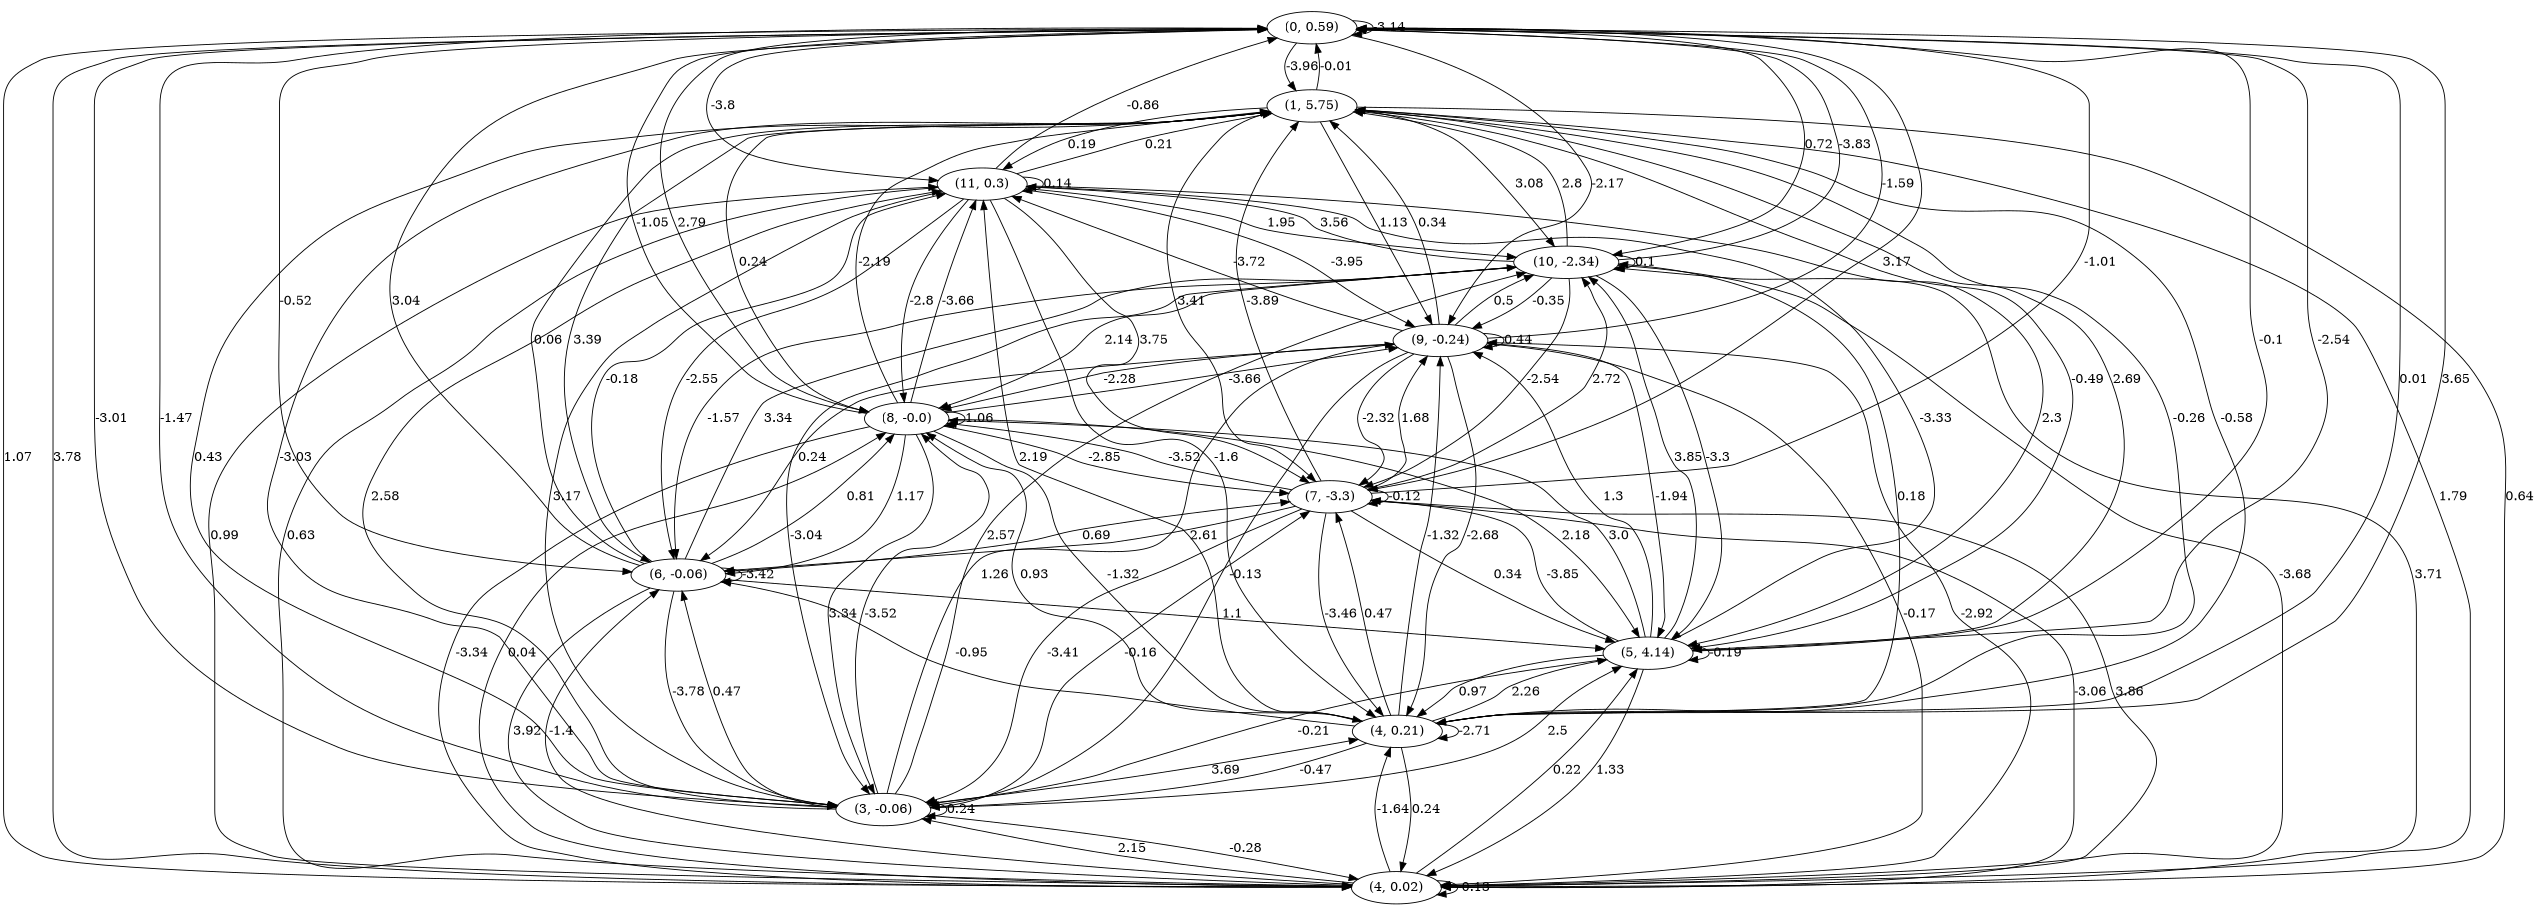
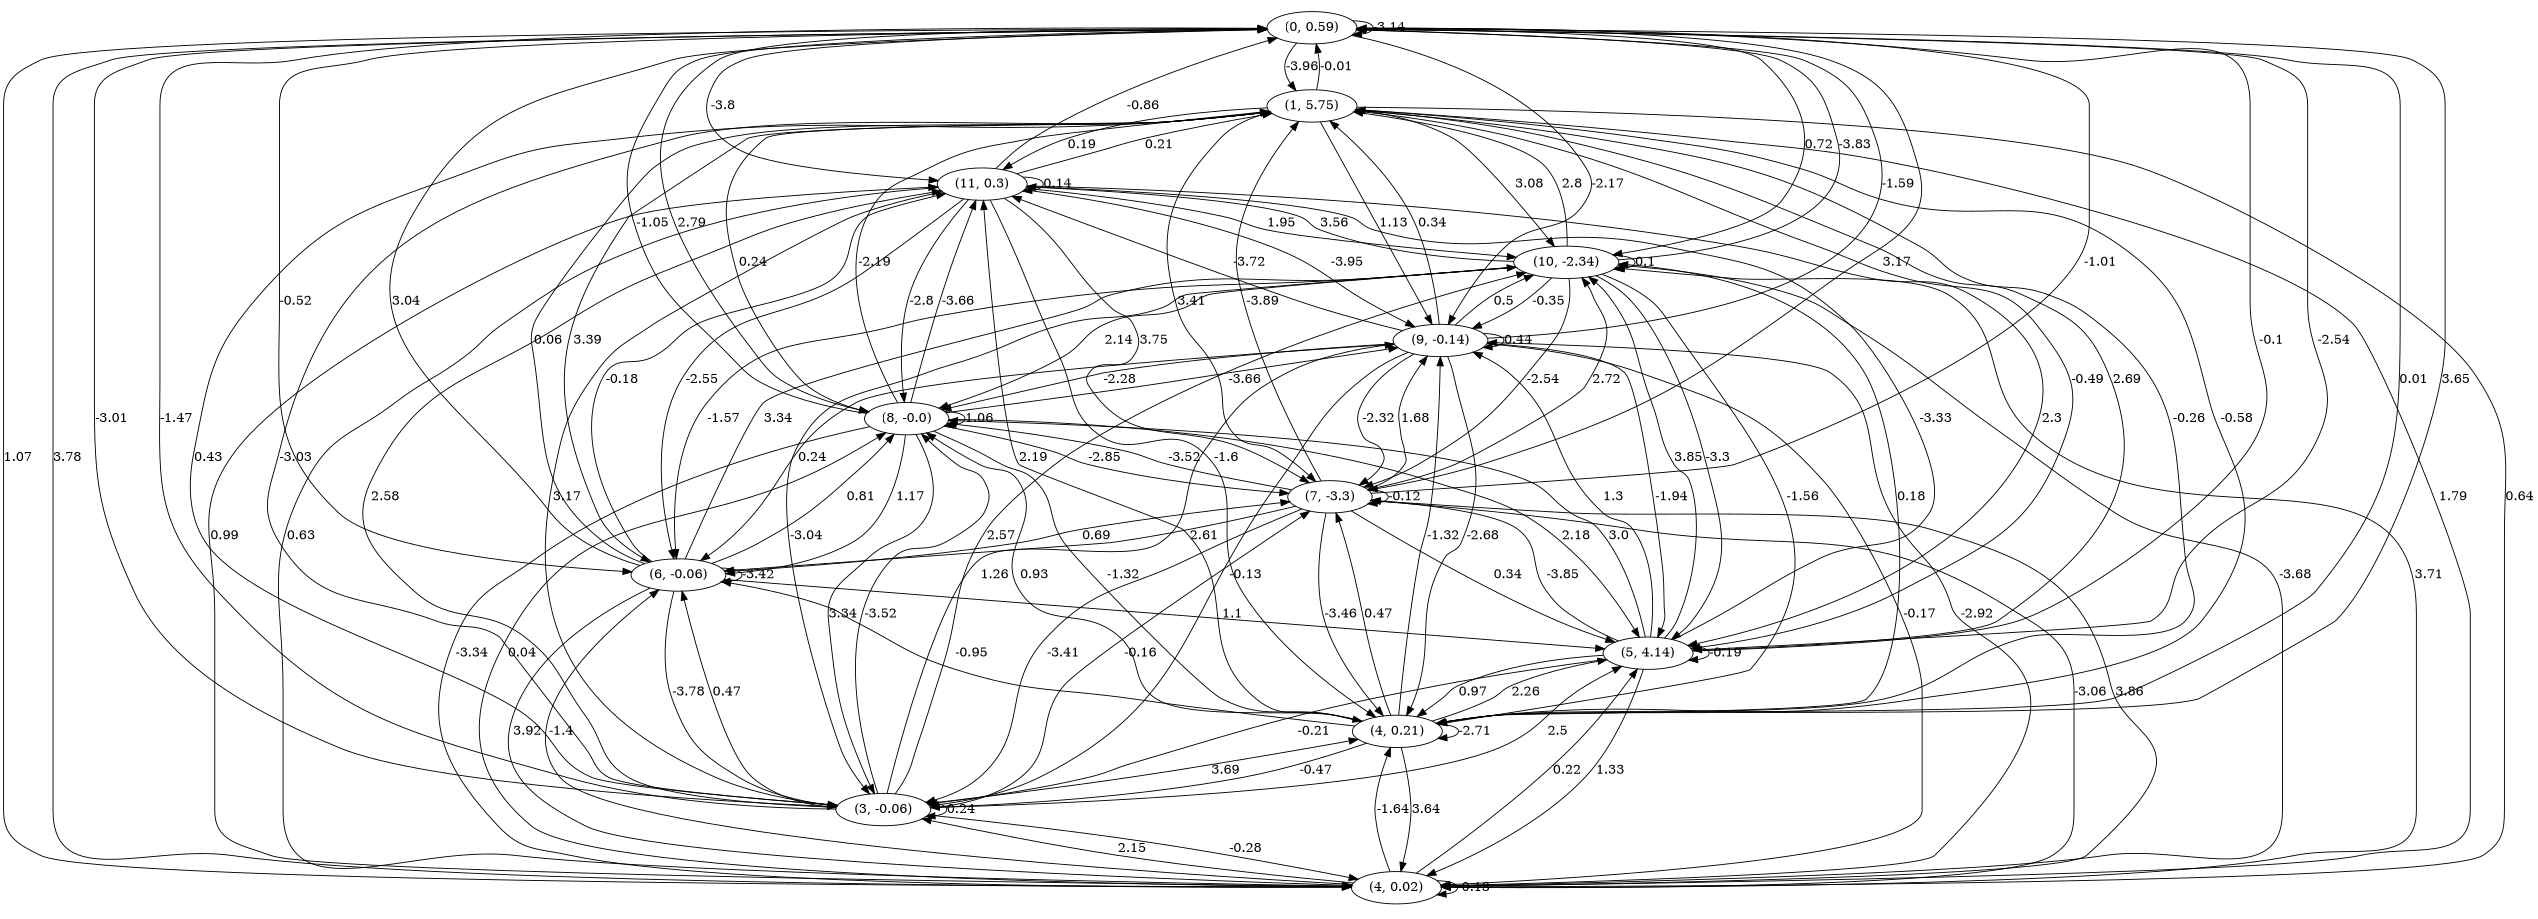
node "(9, -0.24)": label "(9, -0.24)" -> "(9, -0.14)"
edge "(10, -2.34)" -> "(4, 0.21)": added, label "-1.56"
edge "(4, 0.21)" -> "(4, 0.02)": label "0.24" -> "3.64"
